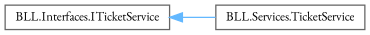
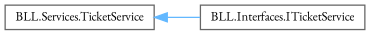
edge "BLL.Services.TicketService" -> "BLL.Interfaces.ITicketService": reversed
